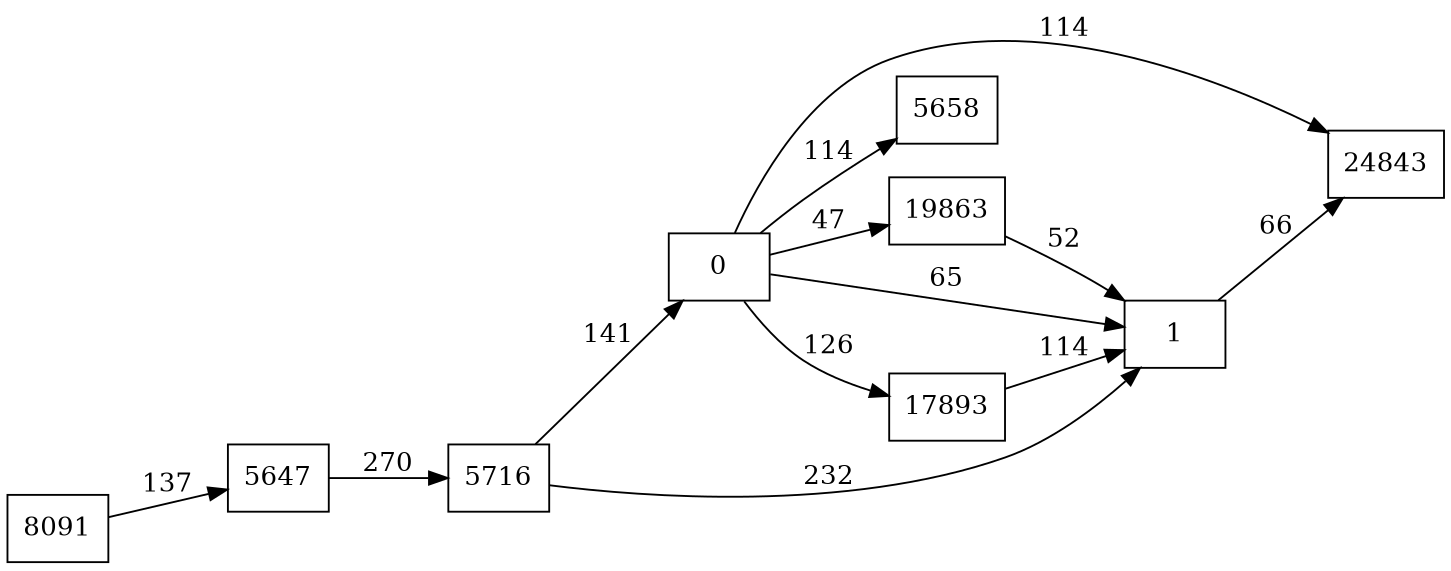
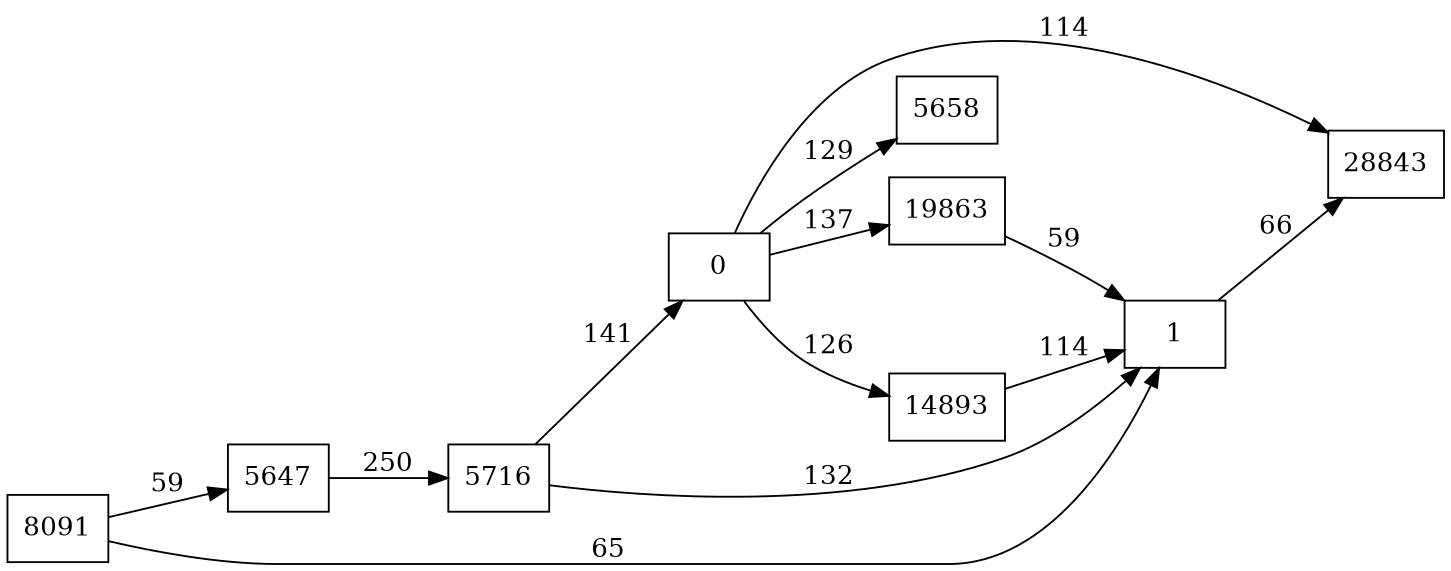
edge "0" -> "5658": label "114" -> "129"
node "24843": label "24843" -> "28843"
edge "0" -> "19863": label "47" -> "137"
edge "19863" -> "1": label "52" -> "59"
edge "0" -> "1": now "8091" -> "1"
node "17893": label "17893" -> "14893"
edge "5647" -> "5716": label "270" -> "250"
edge "5716" -> "1": label "232" -> "132"
edge "8091" -> "5647": label "137" -> "59"
